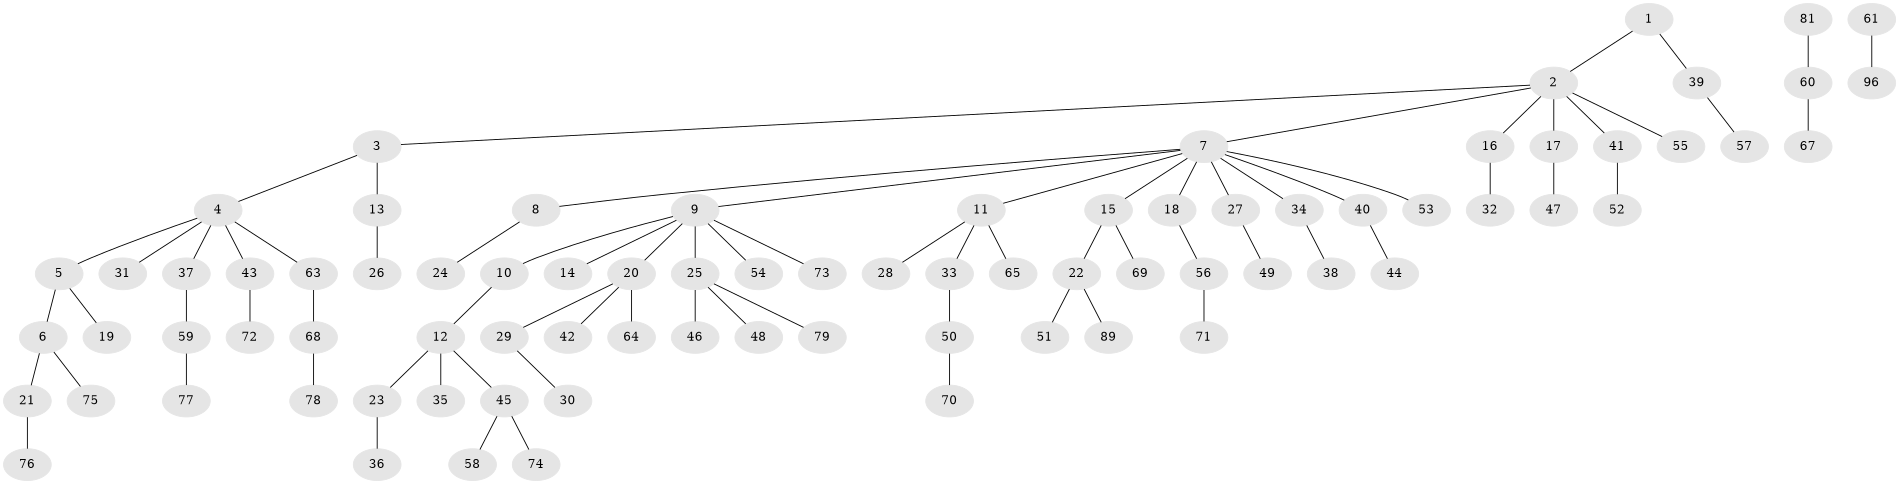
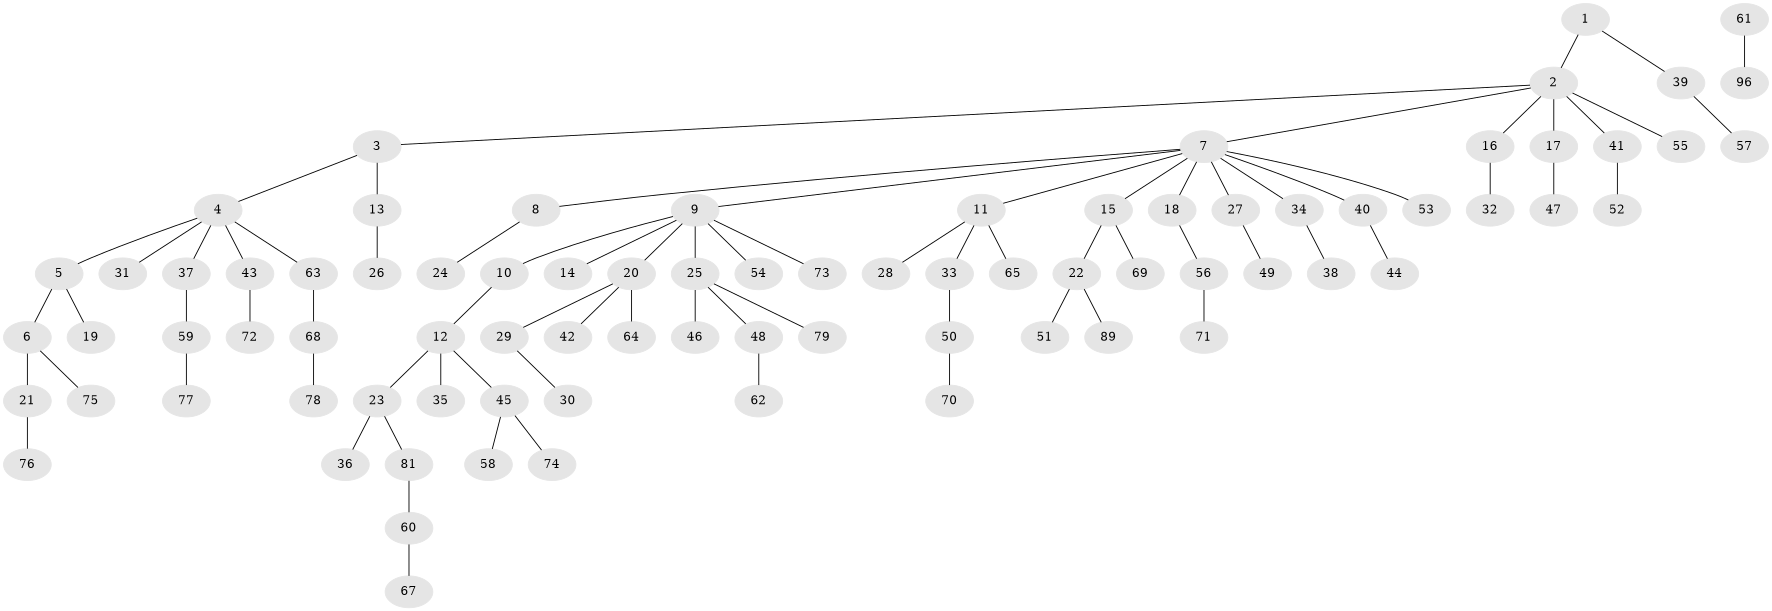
node "62": added
edge "23" -- "81": added
